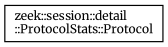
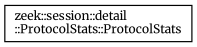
node "zeek::session::detail ::ProtocolStats::Protocol": label "zeek::session::detail ::ProtocolStats::Protocol" -> "zeek::session::detail ::ProtocolStats::ProtocolStats"
